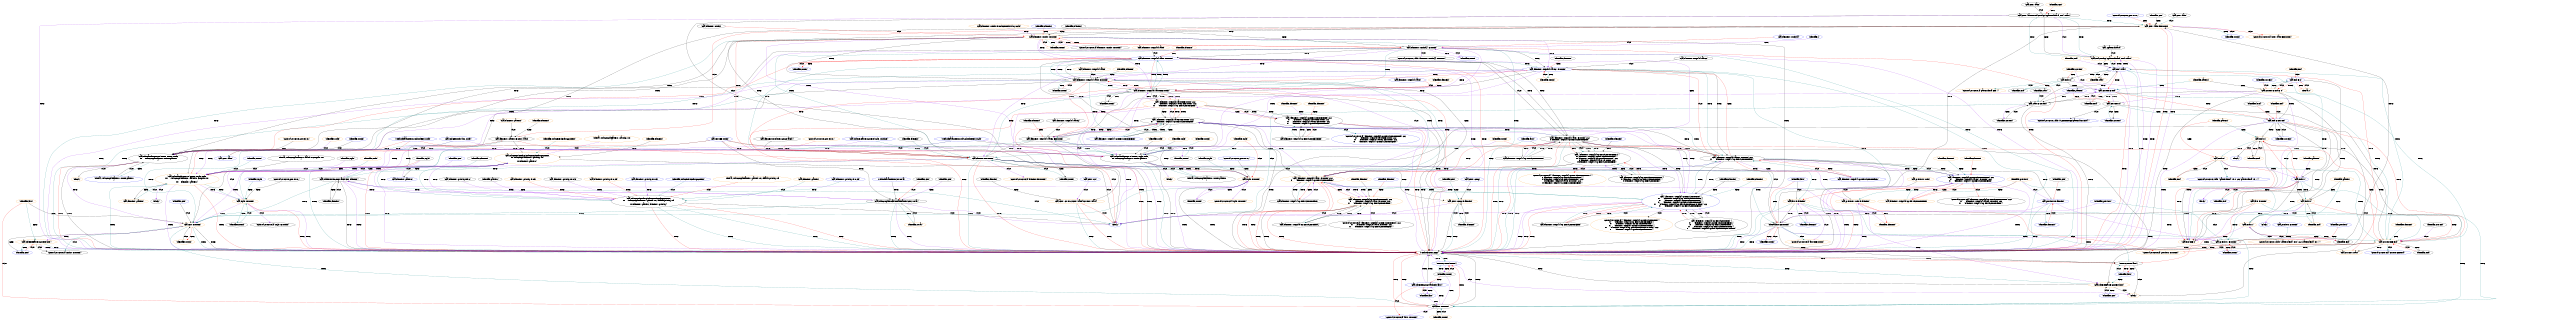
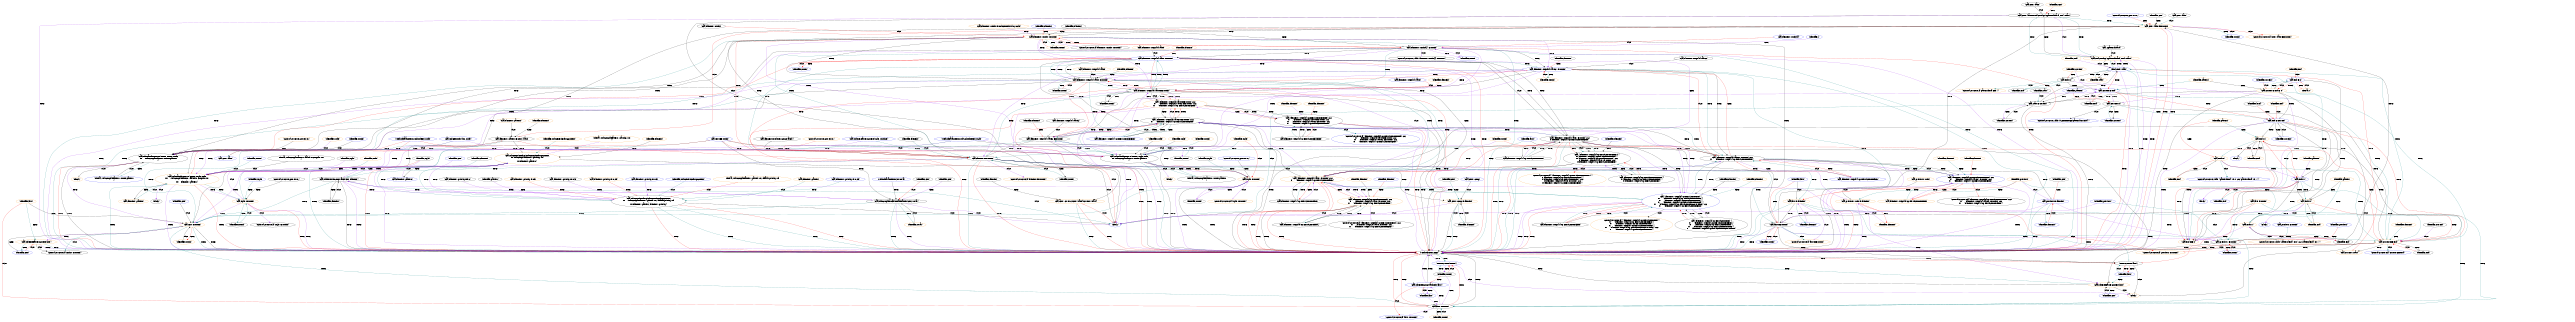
node "(Call,end - start)": label "(Call,end - start)" -> "(Block,end - start)"
node "(Call,ctxt->cur)": removed
node "(Literal,first == NULL)": label "(Literal,first == NULL)" -> "(Call,first == NULL)"
